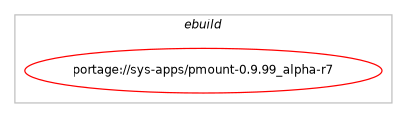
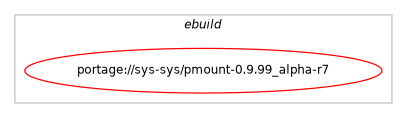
node "portage://sys-apps/pmount-0.9.99_alpha-r7": label "portage://sys-apps/pmount-0.9.99_alpha-r7" -> "portage://sys-sys/pmount-0.9.99_alpha-r7"
